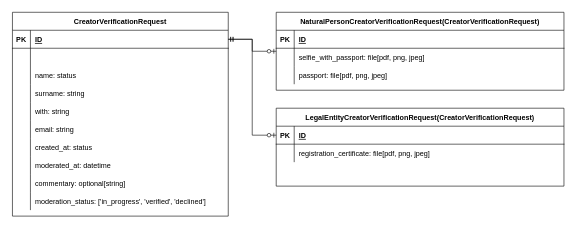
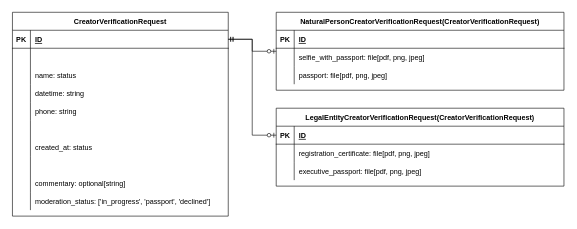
node "surname: string": label "surname: string" -> "datetime: string"
node "with: string": label "with: string" -> "phone: string"
node "email: string": removed
node "moderated_at: datetime": removed
node "executive_passport: file[pdf, png, jpeg]": added
node "moderation_status: ['in_progress', 'verified', 'declined']": label "moderation_status: ['in_progress', 'verified', 'declined']" -> "moderation_status: ['in_progress', 'passport', 'declined']"
